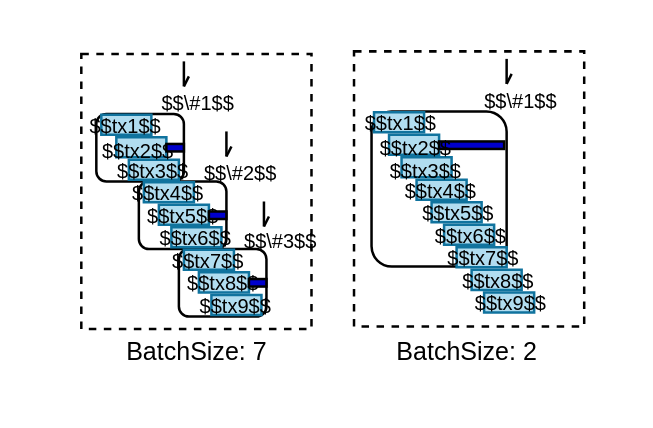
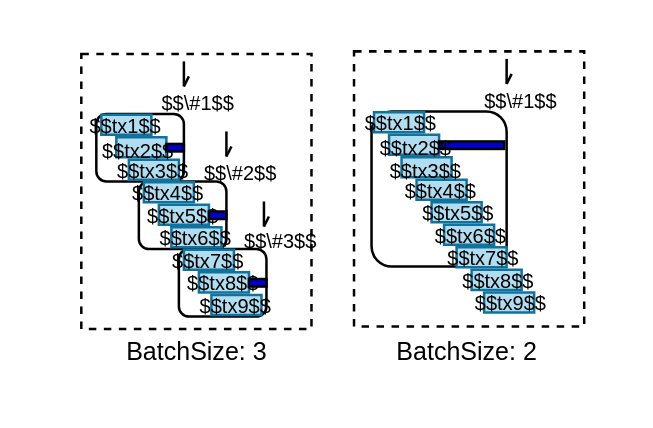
node "BatchSize: 7": label "BatchSize: 7" -> "BatchSize: 3"
